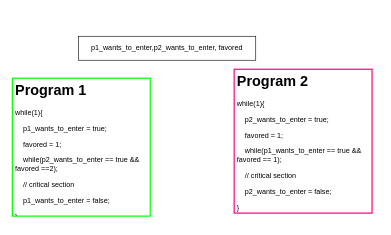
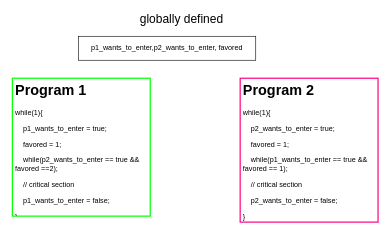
node "globally defined": added
node "Program 2while(1){ p2_wants_to_enter = true; favored = 1; while(p1_wants_to_enter == true && favored == 1); // critical section p2_wants_to_enter = false; }": moved (303, 141) -> (309, 150)
